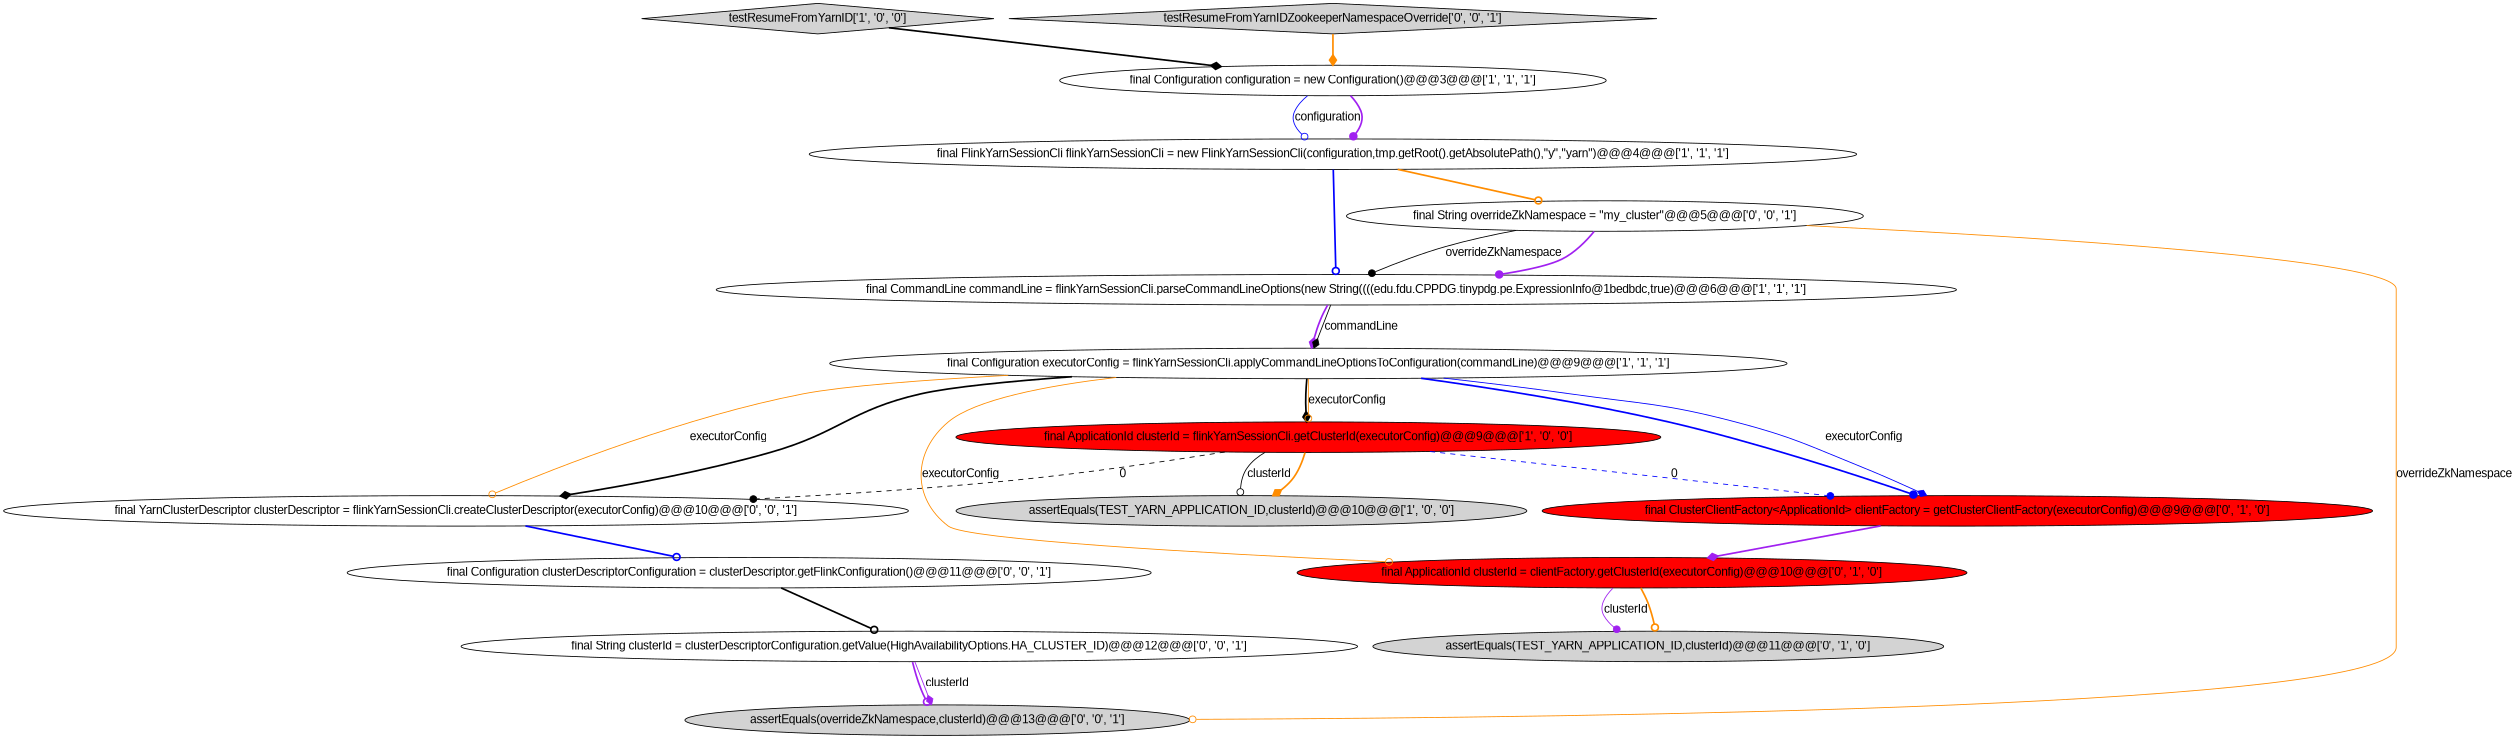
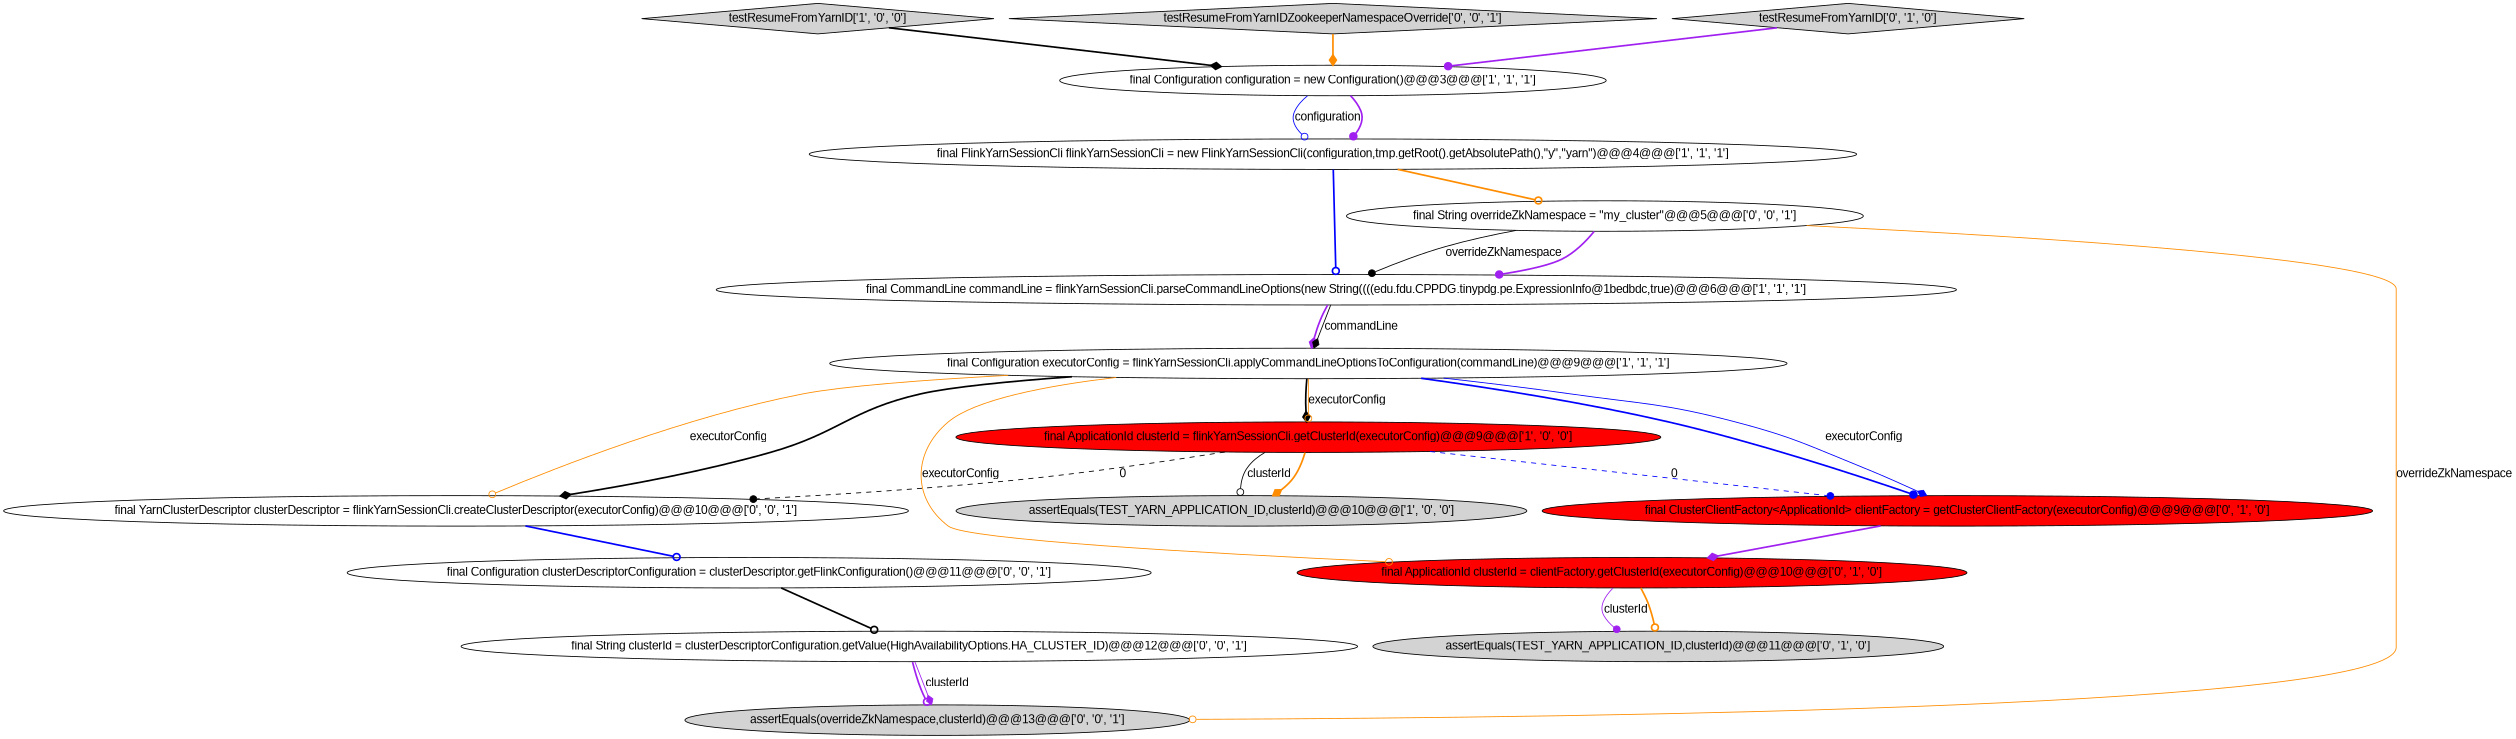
node "testResumeFromYarnID['0', '1', '0']": added
